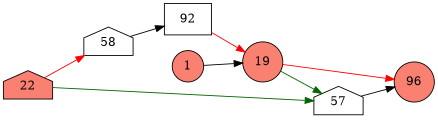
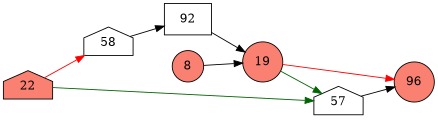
edge "92" -> "19": color red -> black
node "1": label "1" -> "8"
